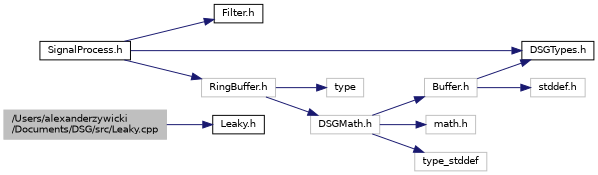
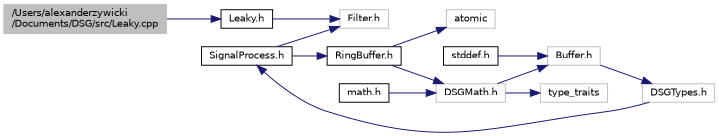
node "Filter.h": color black -> grey75
edge "Leaky.h" -> "Filter.h": added
edge "SignalProcess.h" -> "DSGTypes.h": reversed
node "DSGTypes.h": color black -> grey75
node "RingBuffer.h": color grey75 -> black
node "type": label "type" -> "atomic"
edge "Buffer.h" -> "stddef.h": reversed
node "stddef.h": color grey75 -> black
edge "DSGMath.h" -> "math.h": reversed
node "math.h": color grey75 -> black
node "type_stddef": label "type_stddef" -> "type_traits"
